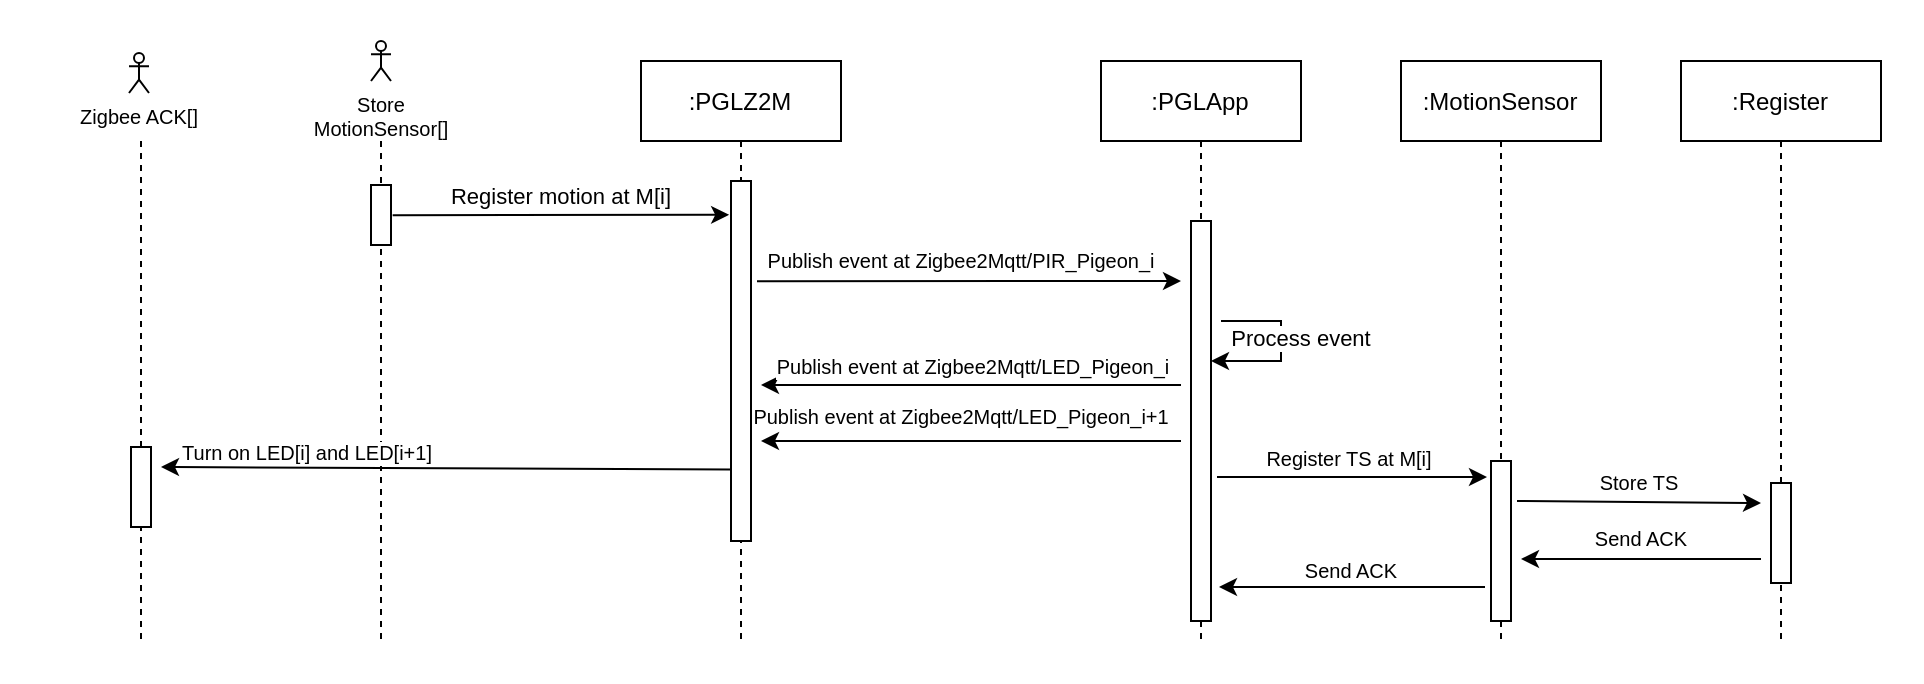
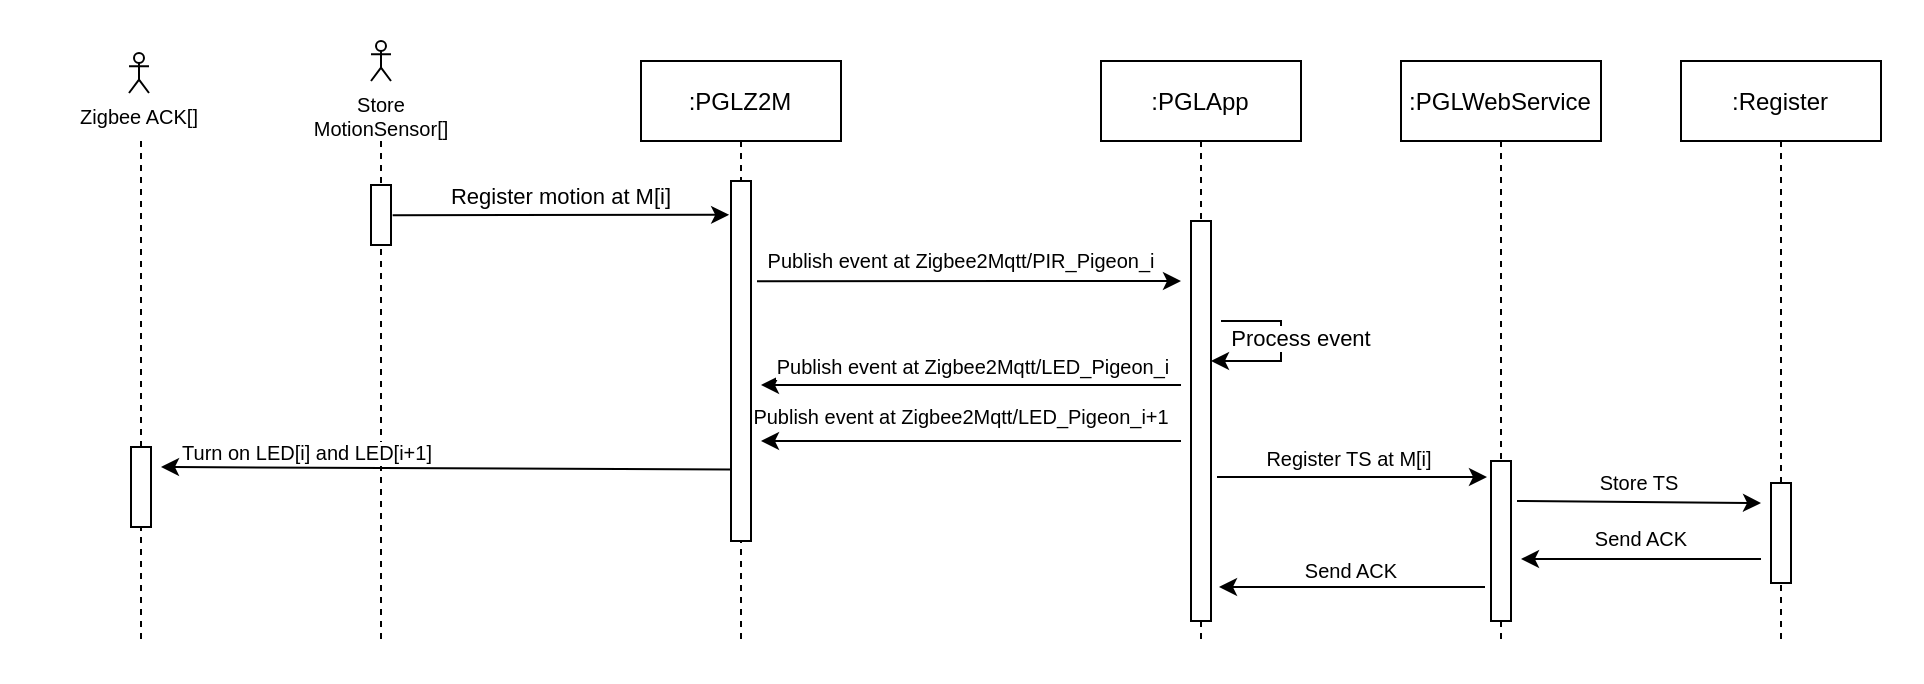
node ":MotionSensor": label ":MotionSensor" -> ":PGLWebService"
